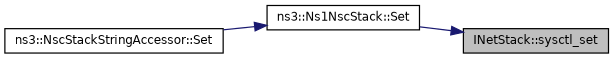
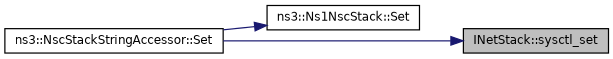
edge "ns3::Ns1NscStack::Set" -> "INetStack::sysctl_set": now "ns3::NscStackStringAccessor::Set" -> "INetStack::sysctl_set"
